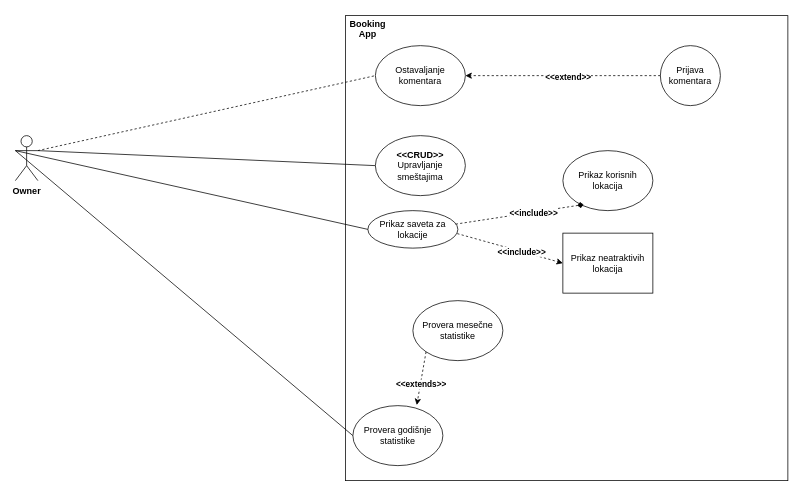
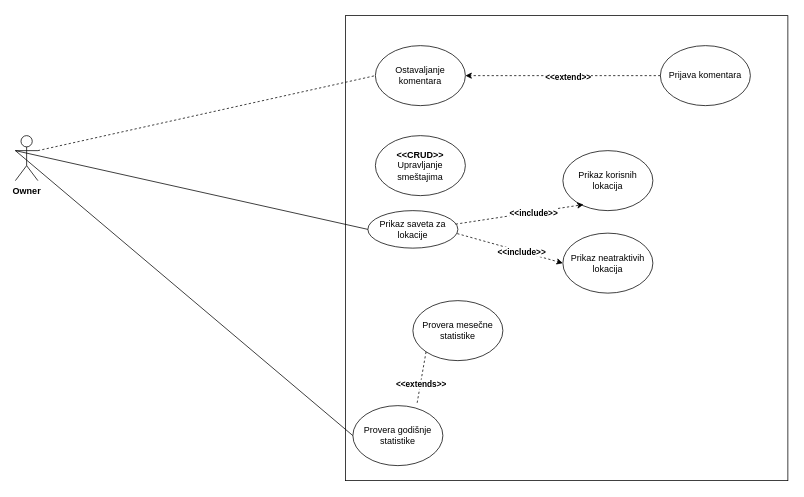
node "Booking App": removed
node "Prijava komentara": size 60x60 -> 90x60
edge "Owner" -> "<<CRUD>> Upravljanje smeštajima": removed
edge "Prikaz saveta za lokacije" -> "Prikaz korisnih lokacija": arrowhead diamond -> classic
node "Prikaz neatraktivih lokacija": shape rectangle -> ellipse
edge "Provera mesečne statistike" -> "Provera godišnje statistike": arrowhead classic -> none
